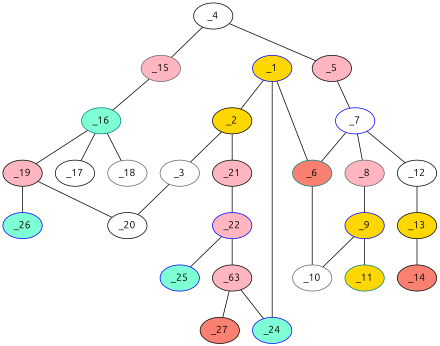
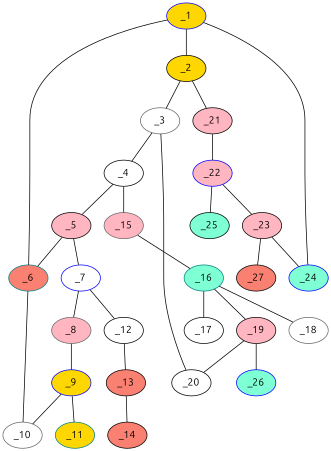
edge "_3" -- "_4": added
edge "_7" -- "_6": now "_5" -- "_6"
node "_13": fillcolor gold -> salmon
node "_25": color blue -> black
node "_63": label "_63" -> "_23"
